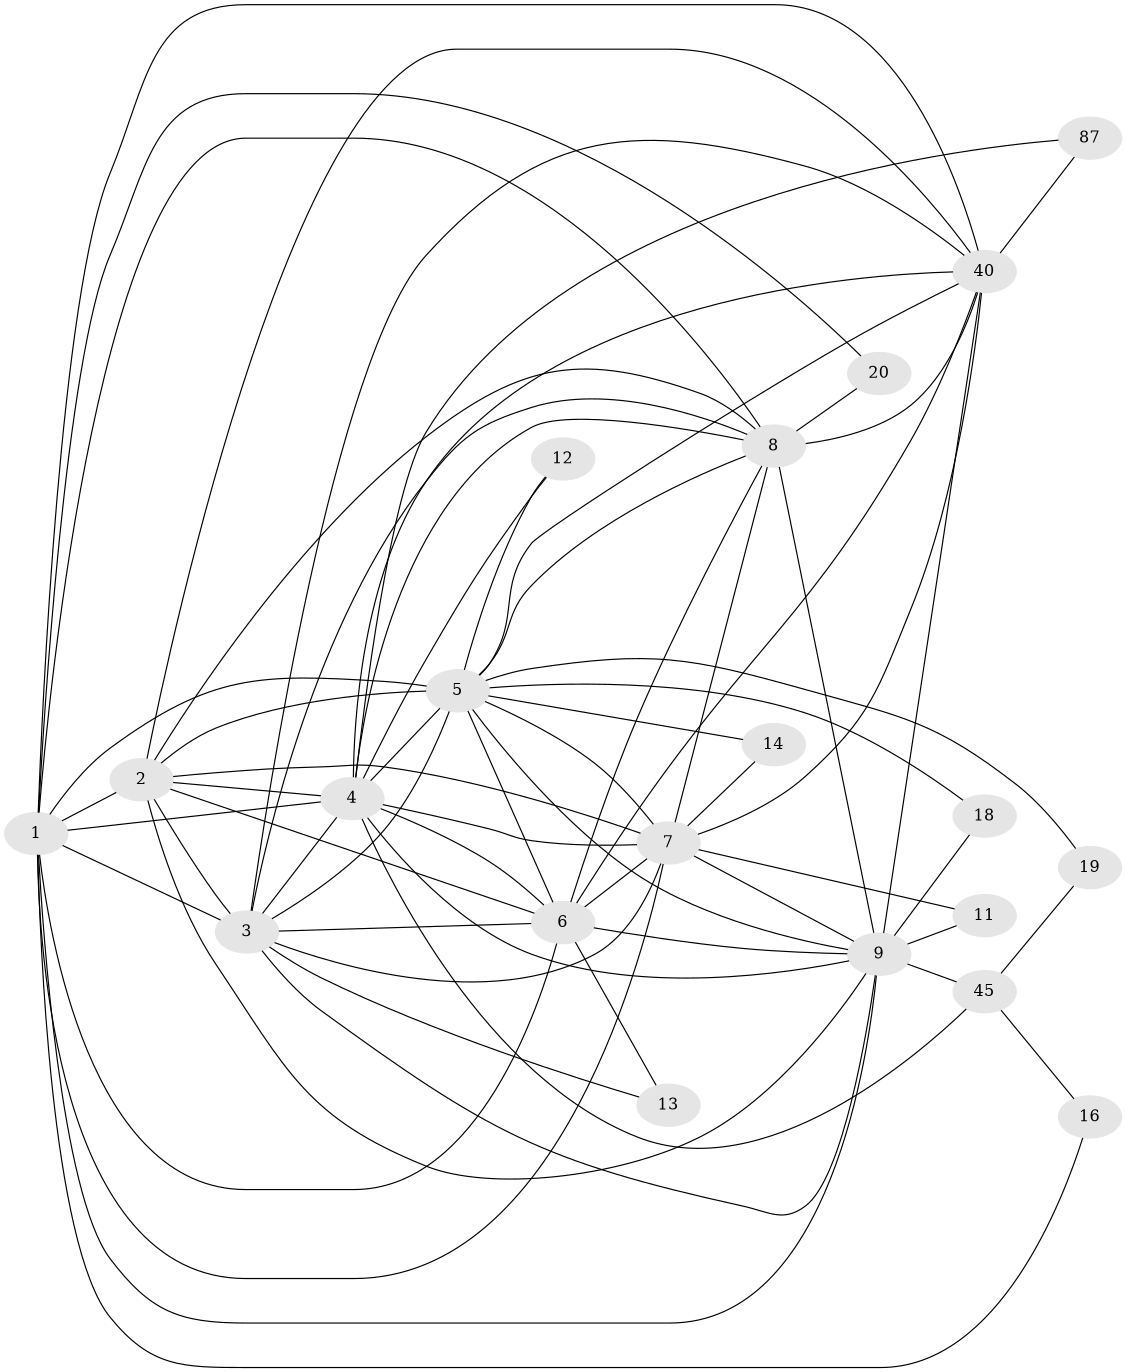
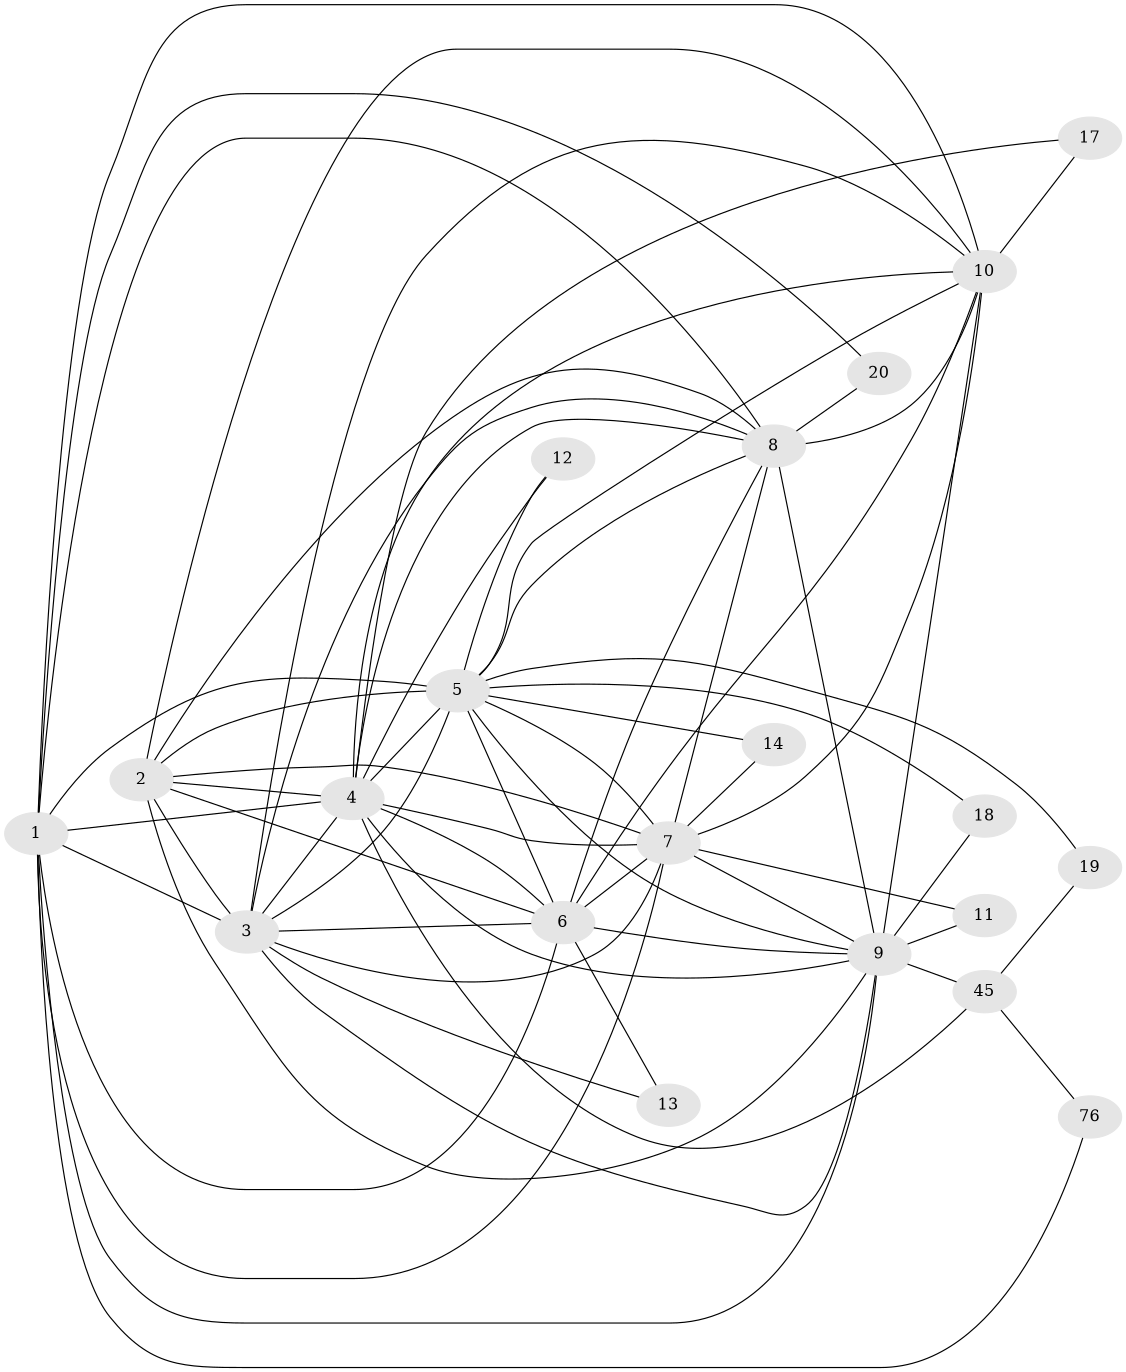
node "87": label "87" -> "17"
node "40": label "40" -> "10"
edge "2" -- "1": removed
node "16": label "16" -> "76"
